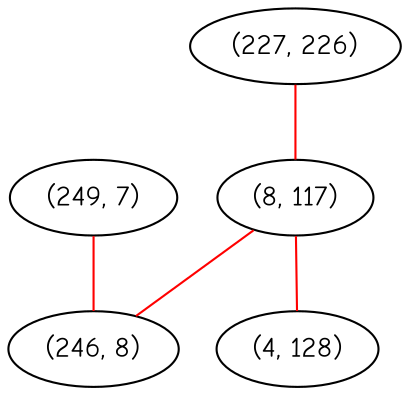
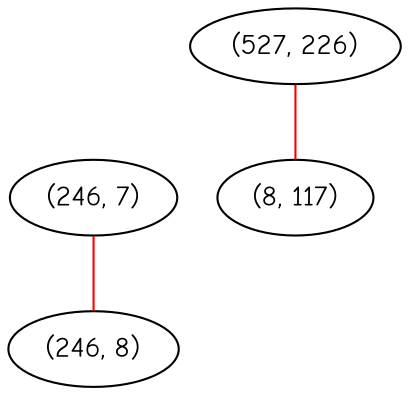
node "(227, 226)": label "(227, 226)" -> "(527, 226)"
node "(249, 7)": label "(249, 7)" -> "(246, 7)"
edge "(8, 117)" -- "(246, 8)": removed
node "(4, 128)": removed
